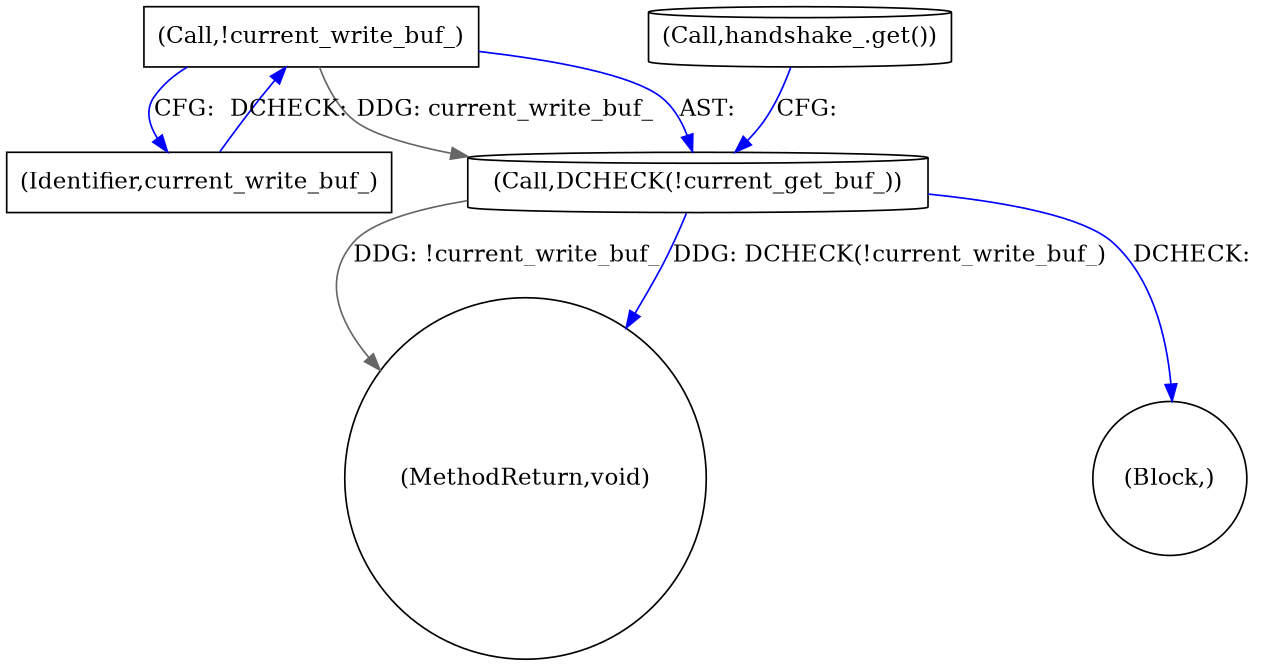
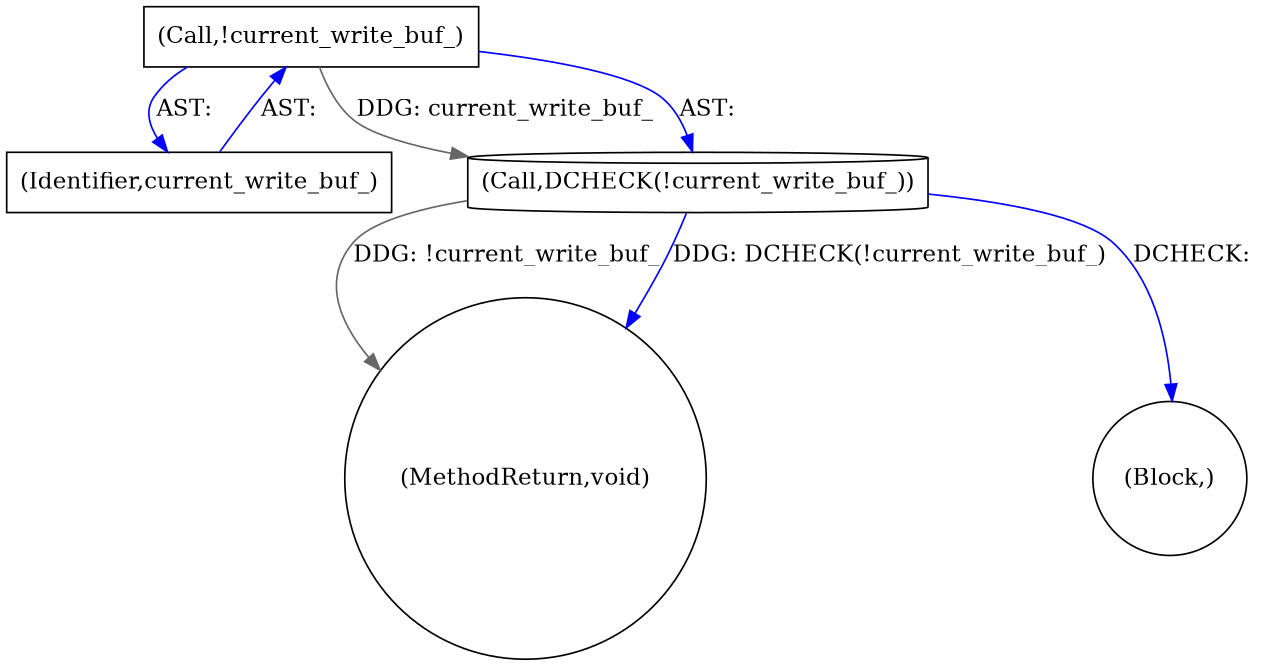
node "(Call,handshake_.get())": removed
edge "(Call,!current_write_buf_)" -> "(Identifier,current_write_buf_)": label "CFG: " -> "AST: "
edge "(Identifier,current_write_buf_)" -> "(Call,!current_write_buf_)": label "DCHECK: " -> "AST: "
node "(Call,DCHECK(!current_get_buf_))": label "(Call,DCHECK(!current_get_buf_))" -> "(Call,DCHECK(!current_write_buf_))"
